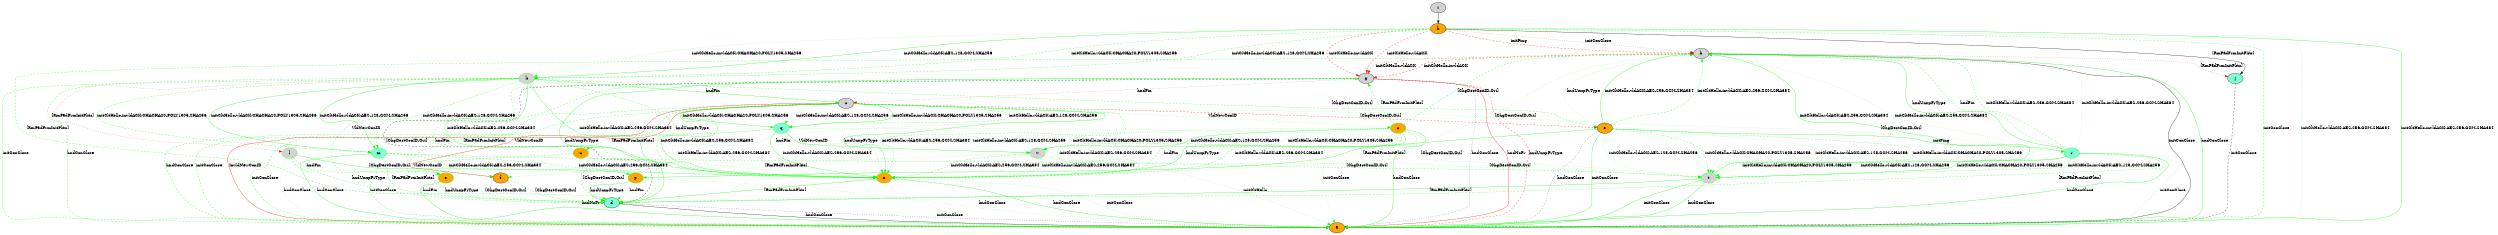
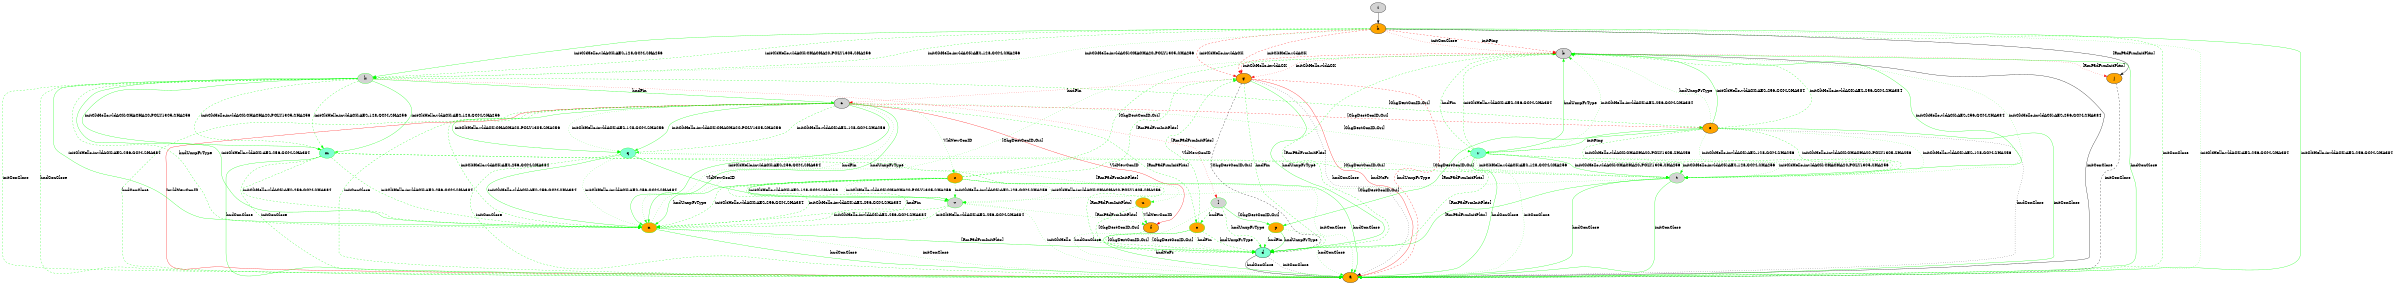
node "g": fillcolor lightgrey -> orange
node "j": fillcolor aquamarine -> orange
edge "v" -> "t": reversed
